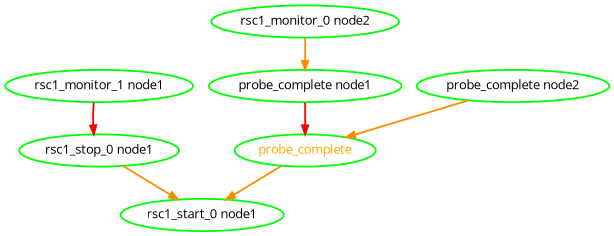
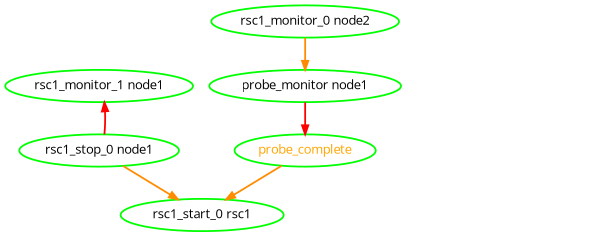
node "probe_complete node1": label "probe_complete node1" -> "probe_monitor node1"
node "probe_complete node2": removed
edge "rsc1_monitor_1 node1" -> "rsc1_stop_0 node1": reversed
node "rsc1_start_0 node1": label "rsc1_start_0 node1" -> "rsc1_start_0 rsc1"
